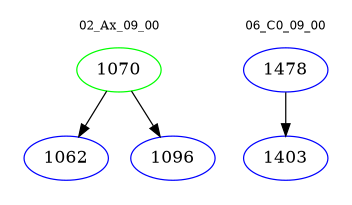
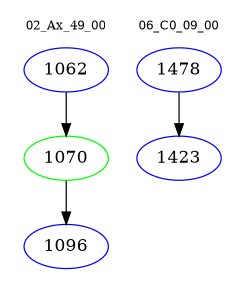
cluster "02_Ax_09_00": label "02_Ax_09_00" -> "02_Ax_49_00"
edge "1070" -> "1062": reversed
node "1403": label "1403" -> "1423"
